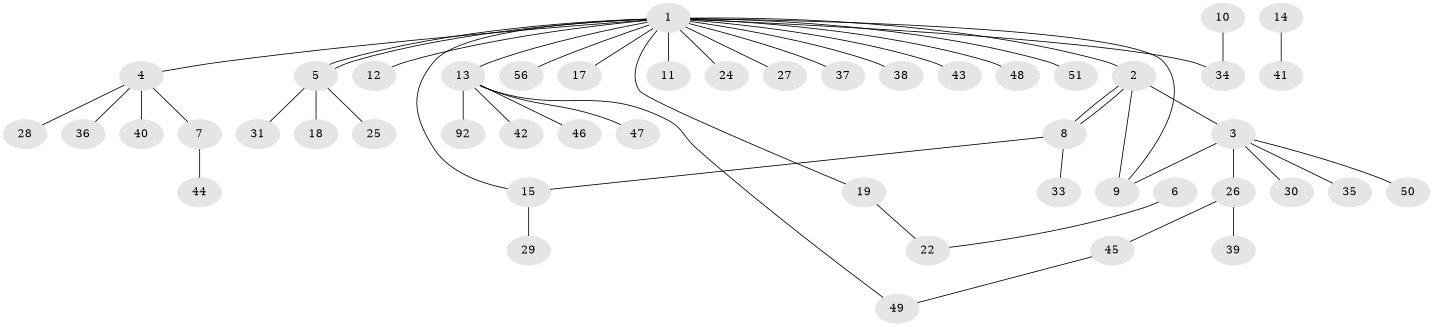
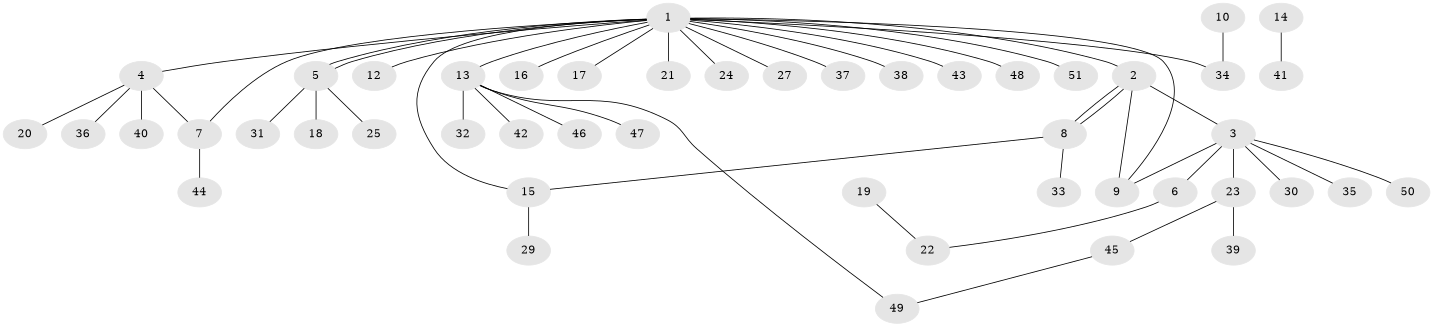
node "56": label "56" -> "16"
node "11": label "11" -> "21"
edge "1" -- "19": now "1" -- "7"
node "28": label "28" -> "20"
node "92": label "92" -> "32"
edge "3" -- "6": added
node "26": label "26" -> "23"
